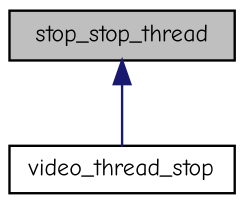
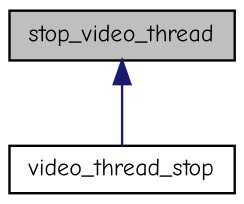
node "stop_stop_thread": label "stop_stop_thread" -> "stop_video_thread"
